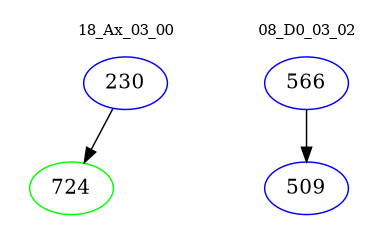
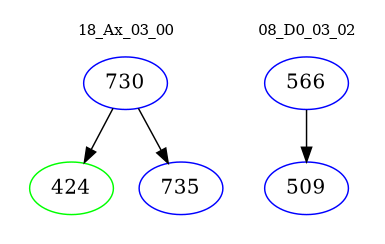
node "230": label "230" -> "730"
node "724": label "724" -> "424"
node "735": added
